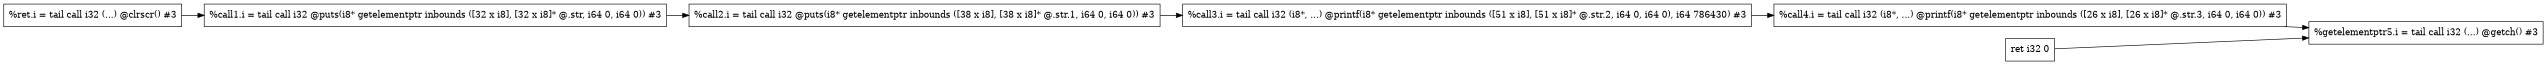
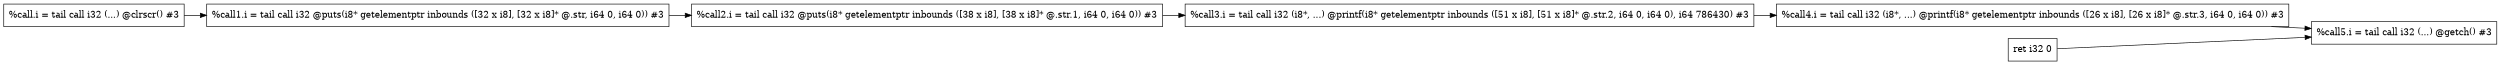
node "%ret.i = tail call i32 (...) @clrscr() #3": label "%ret.i = tail call i32 (...) @clrscr() #3" -> "%call.i = tail call i32 (...) @clrscr() #3"
node "%getelementptr5.i = tail call i32 (...) @getch() #3": label "%getelementptr5.i = tail call i32 (...) @getch() #3" -> "%call5.i = tail call i32 (...) @getch() #3"
